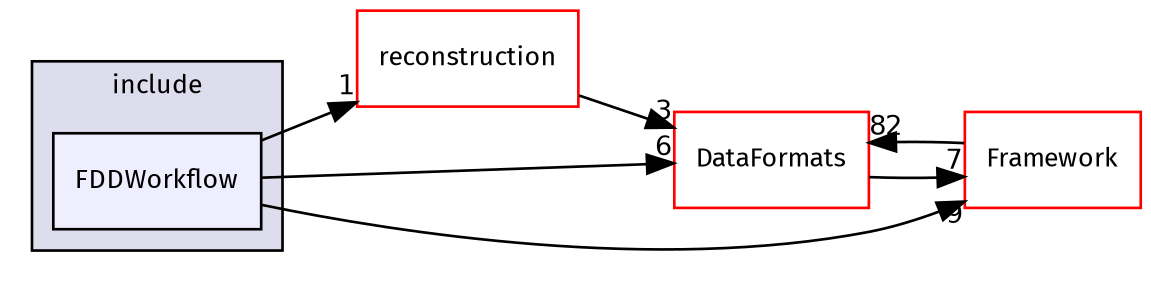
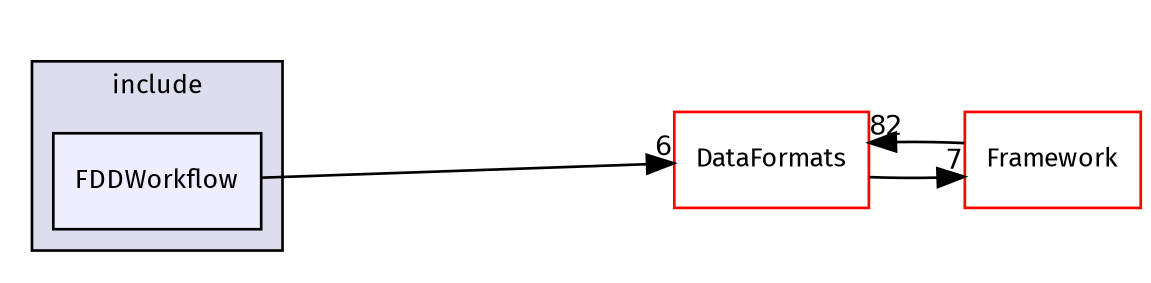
node "reconstruction": removed
edge "FDDWorkflow" -> "Framework": removed
